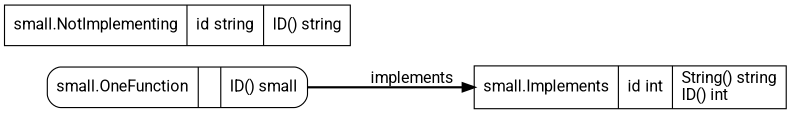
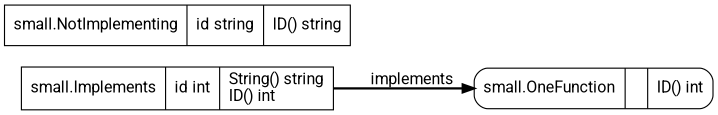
node "small.OneFunction": text "ID() small" -> "ID() int"
edge "small.OneFunction" -> "small.Implements": reversed
